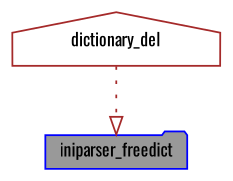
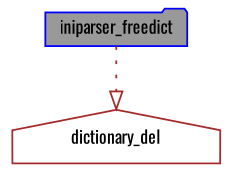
edge "dictionary_del" -> "iniparser_freedict": reversed
